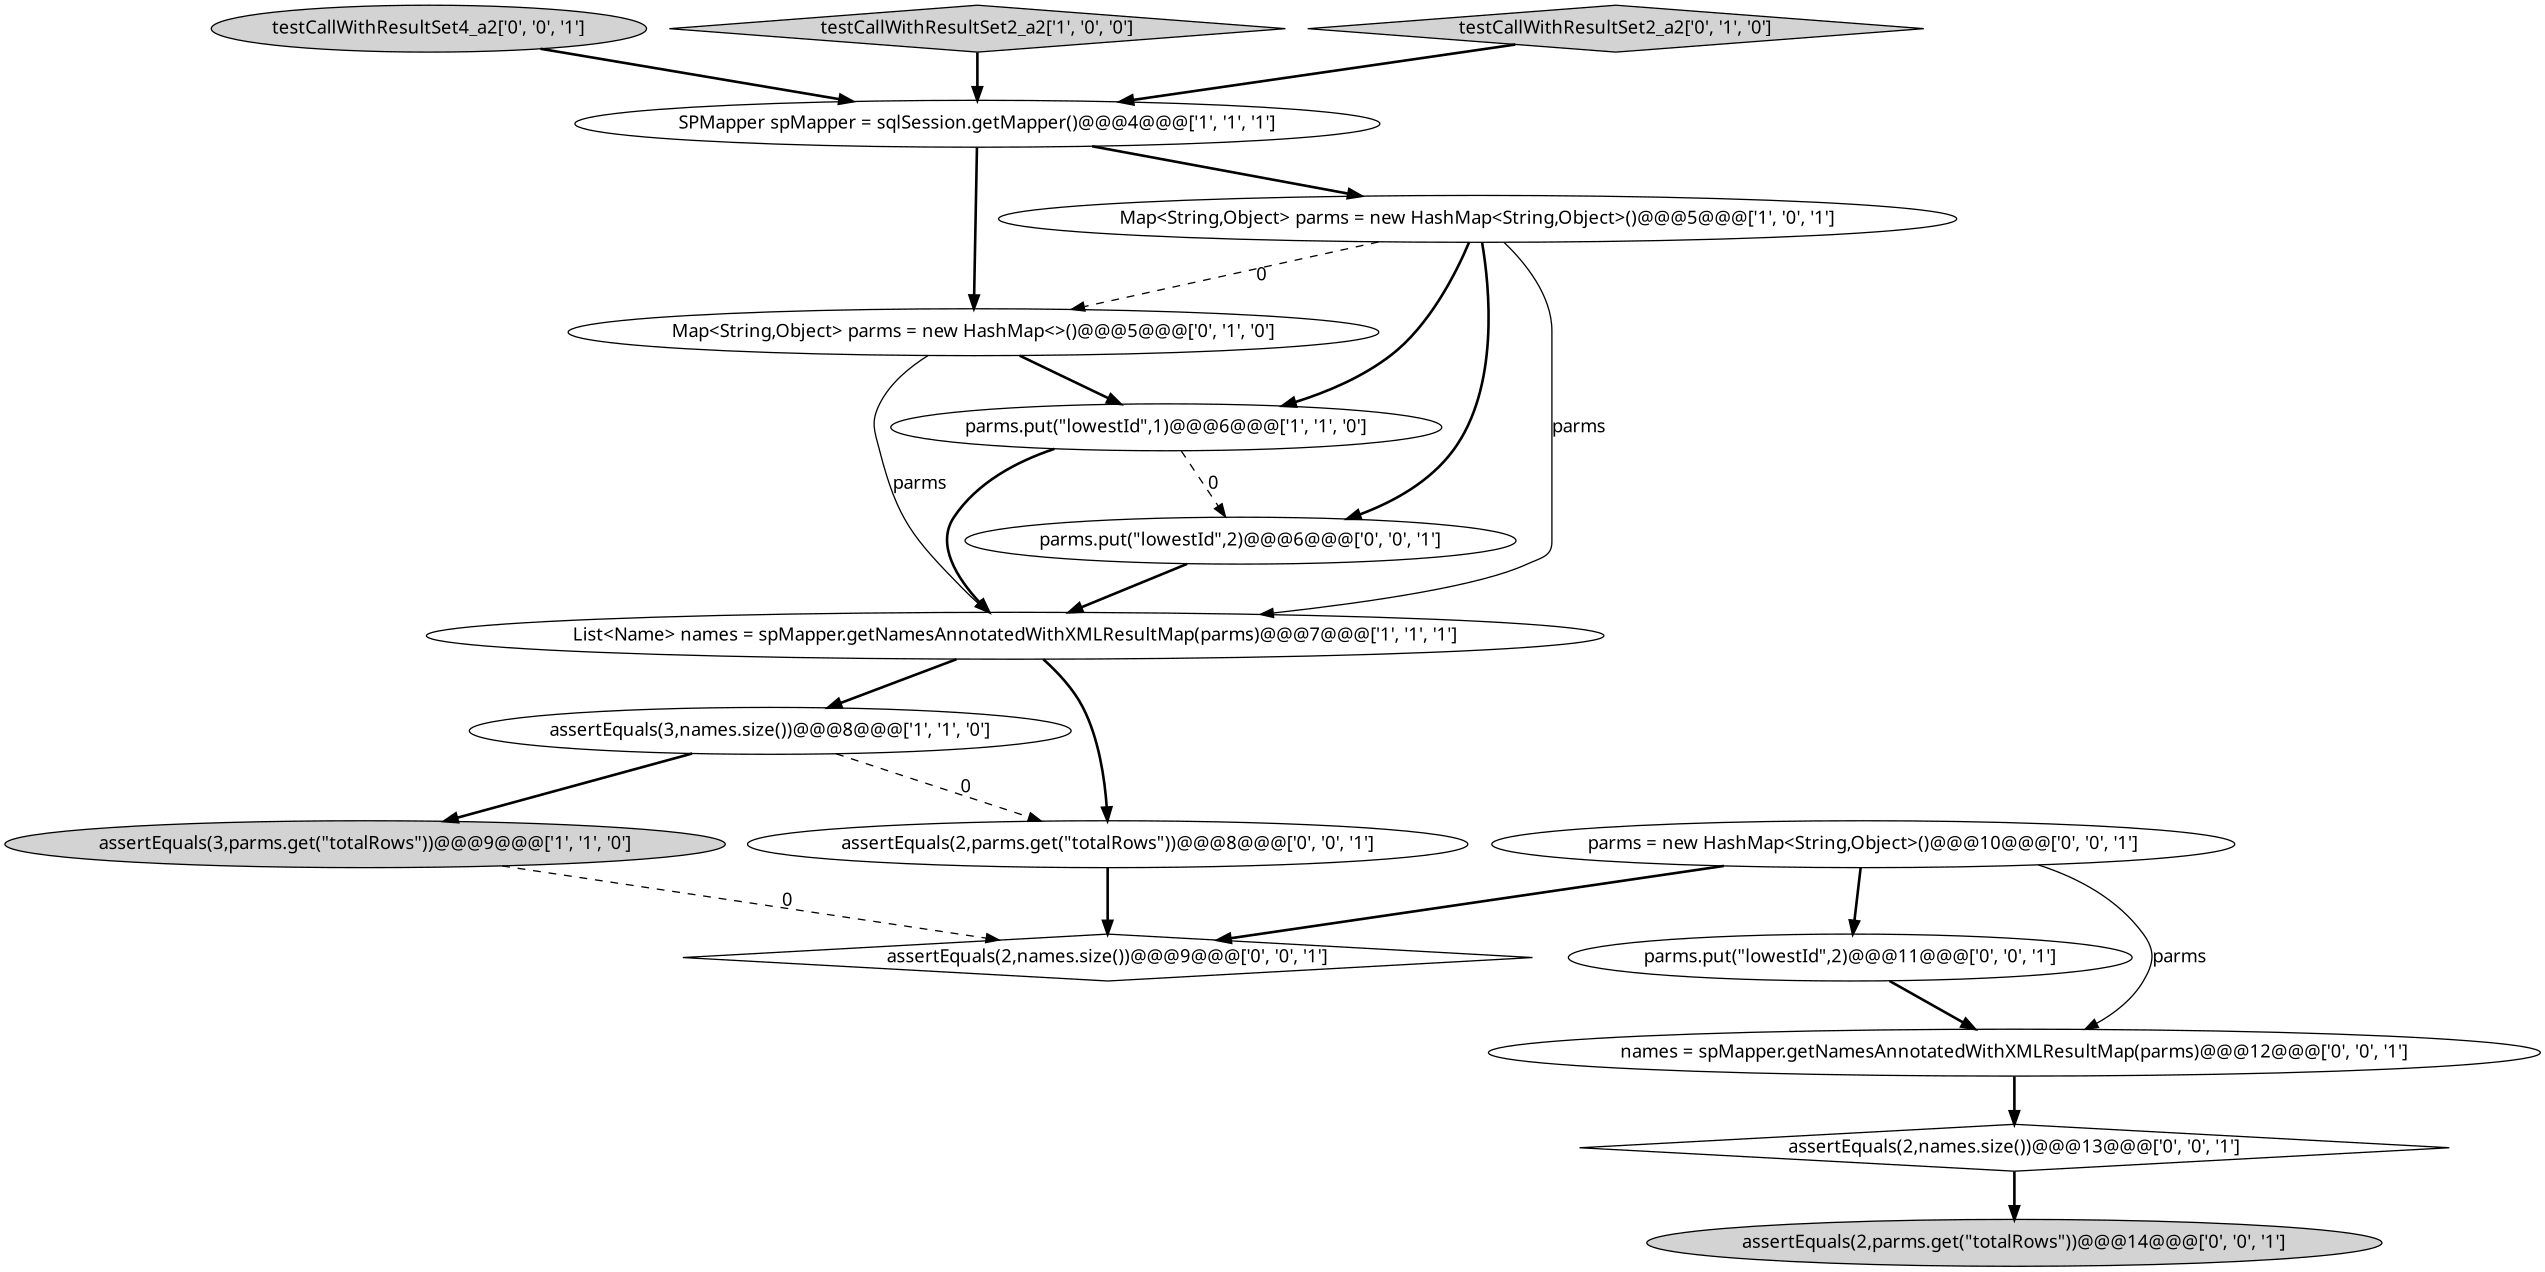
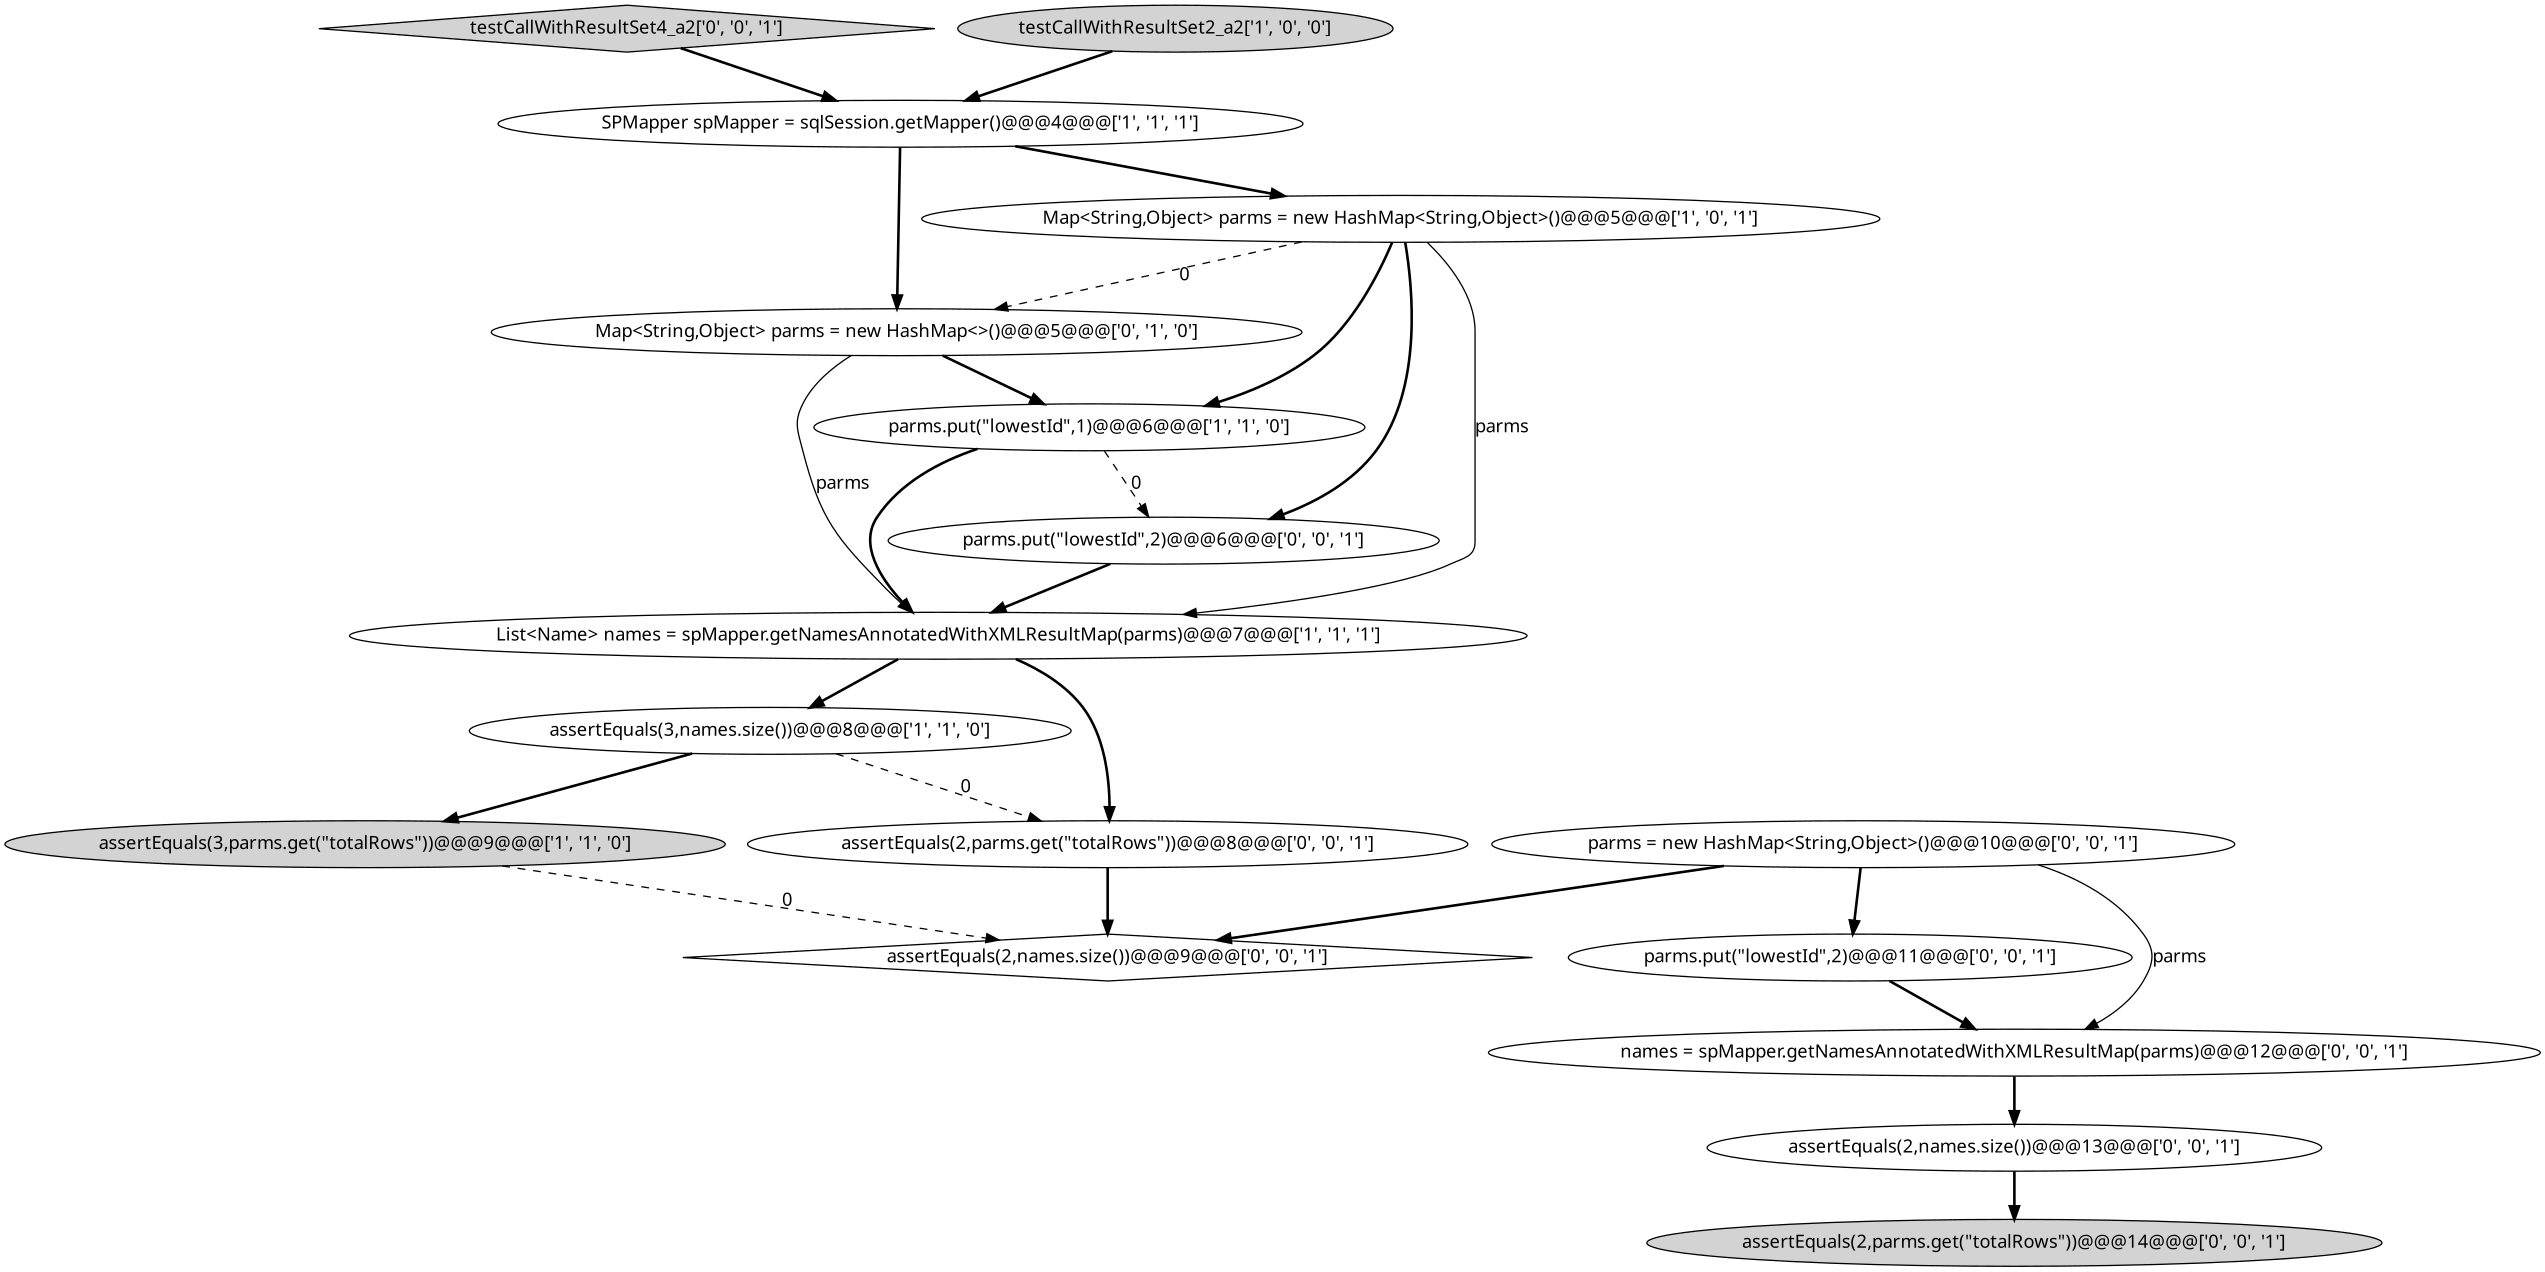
node "testCallWithResultSet4_a2['0', '0', '1']": shape ellipse -> diamond
node "testCallWithResultSet2_a2['1', '0', '0']": shape diamond -> ellipse
node "testCallWithResultSet2_a2['0', '1', '0']": removed
node "assertEquals(2,names.size())@@@13@@@['0', '0', '1']": shape diamond -> ellipse
